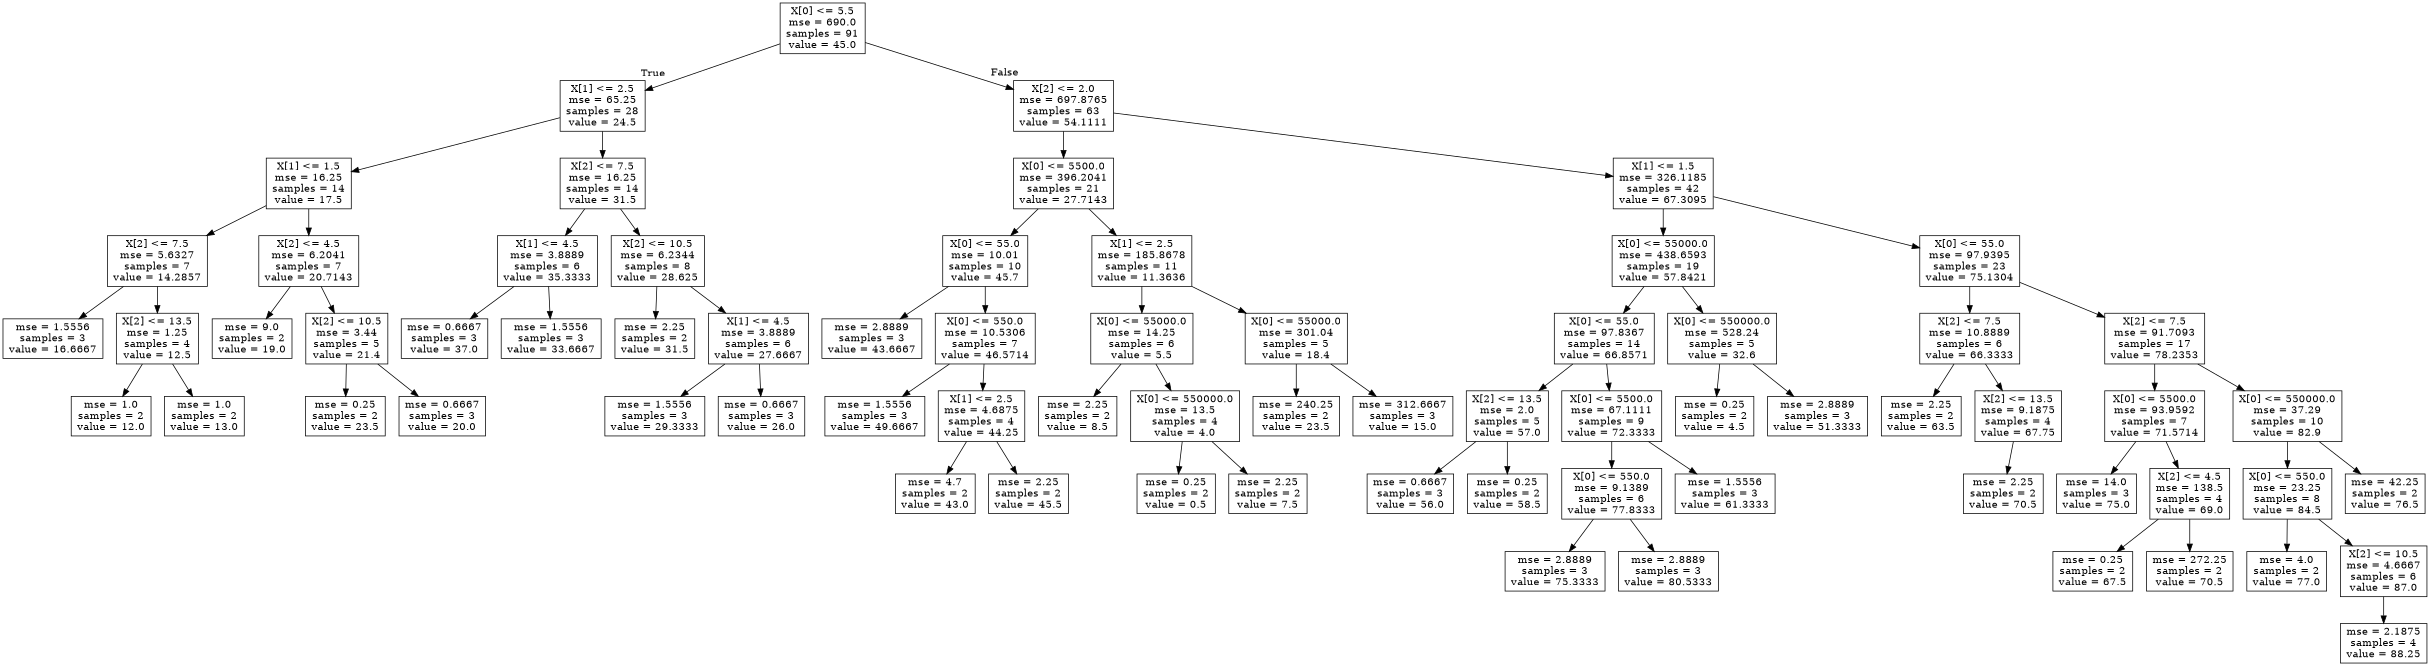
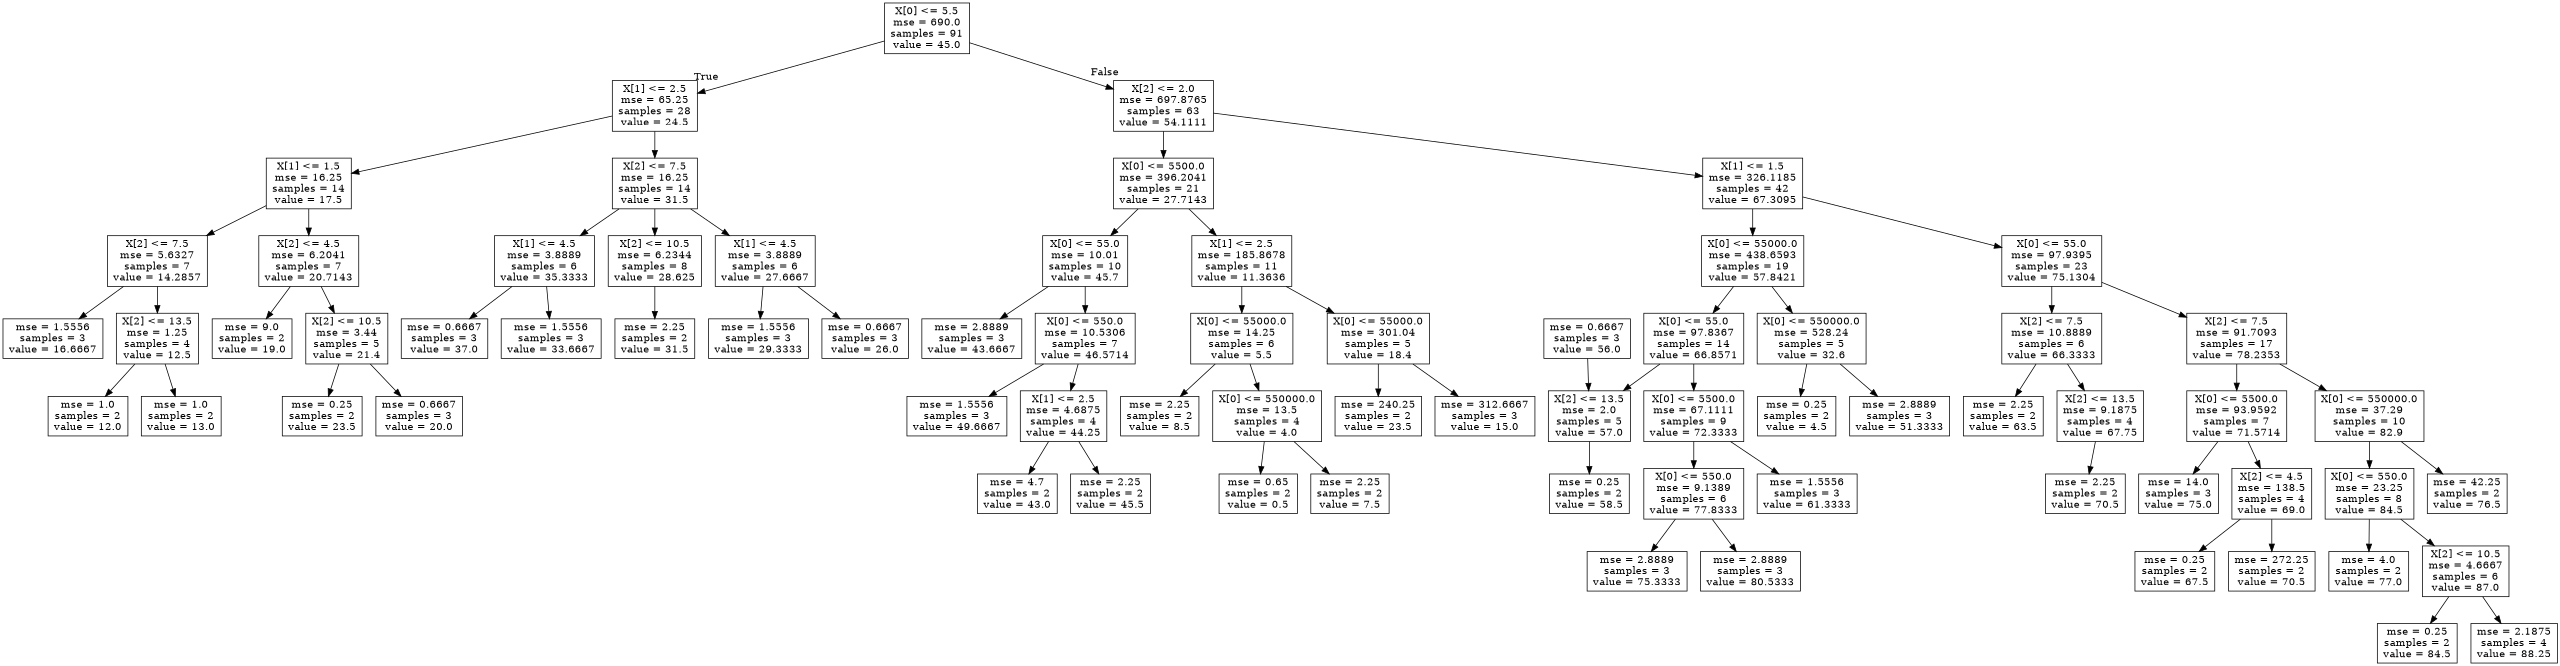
edge "X[2] <= 10.5 mse = 6.2344 samples = 8 value = 28.625" -> "X[1] <= 4.5 mse = 3.8889 samples = 6 value = 27.6667": now "X[2] <= 7.5 mse = 16.25 samples = 14 value = 31.5" -> "X[1] <= 4.5 mse = 3.8889 samples = 6 value = 27.6667"
edge "X[2] <= 13.5 mse = 2.0 samples = 5 value = 57.0" -> "mse = 0.6667 samples = 3 value = 56.0": reversed
node "mse = 0.25 samples = 2 value = 0.5": label "mse = 0.25 samples = 2 value = 0.5" -> "mse = 0.65 samples = 2 value = 0.5"
node "mse = 0.25 samples = 2 value = 84.5": added
